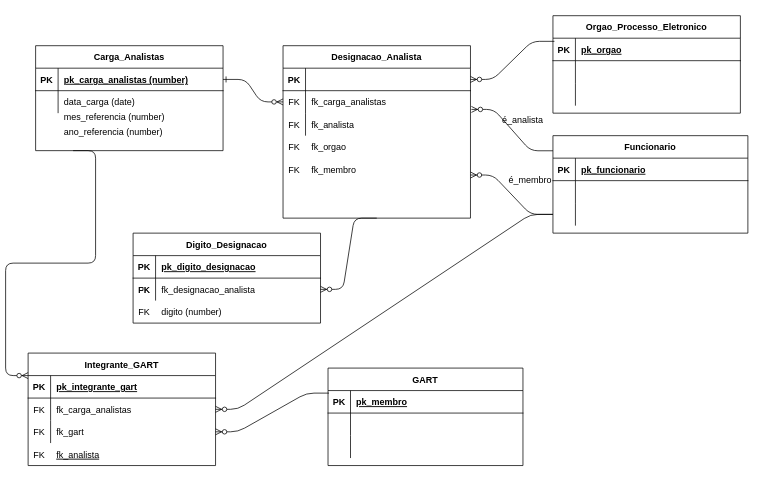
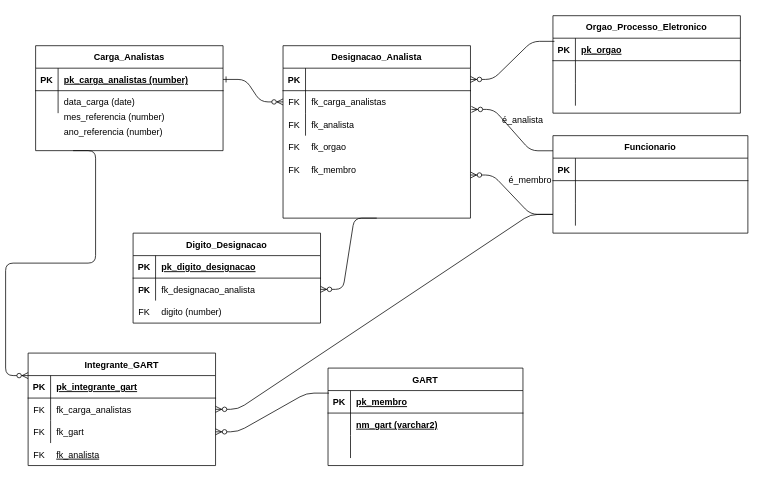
node "pk_funcionario": removed
node "nm_gart (varchar2)": added
